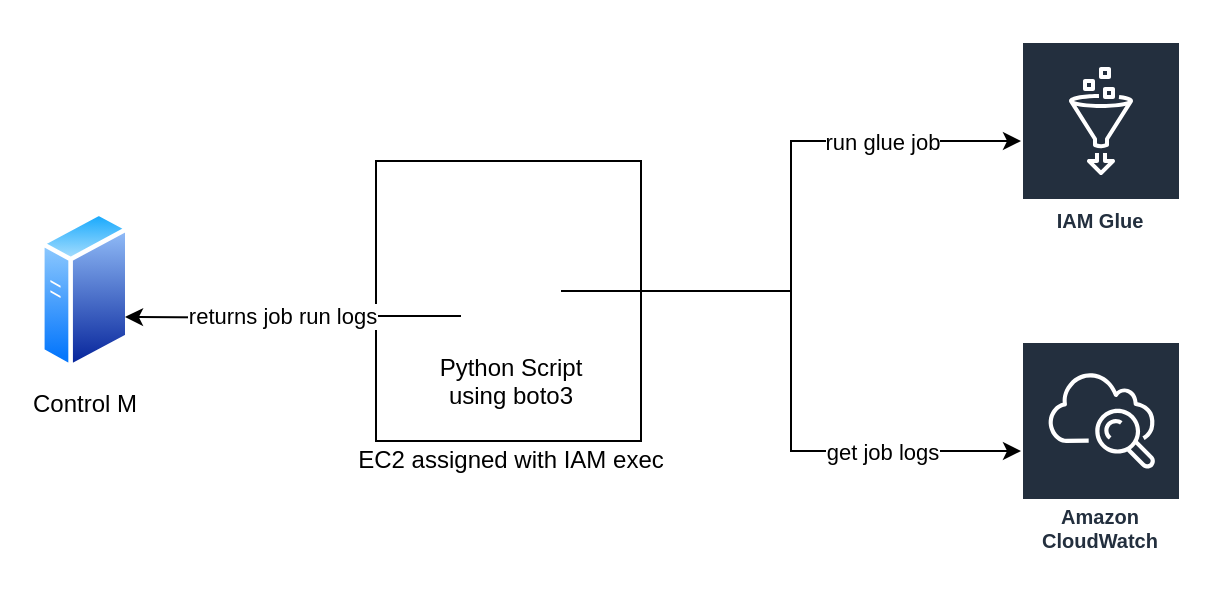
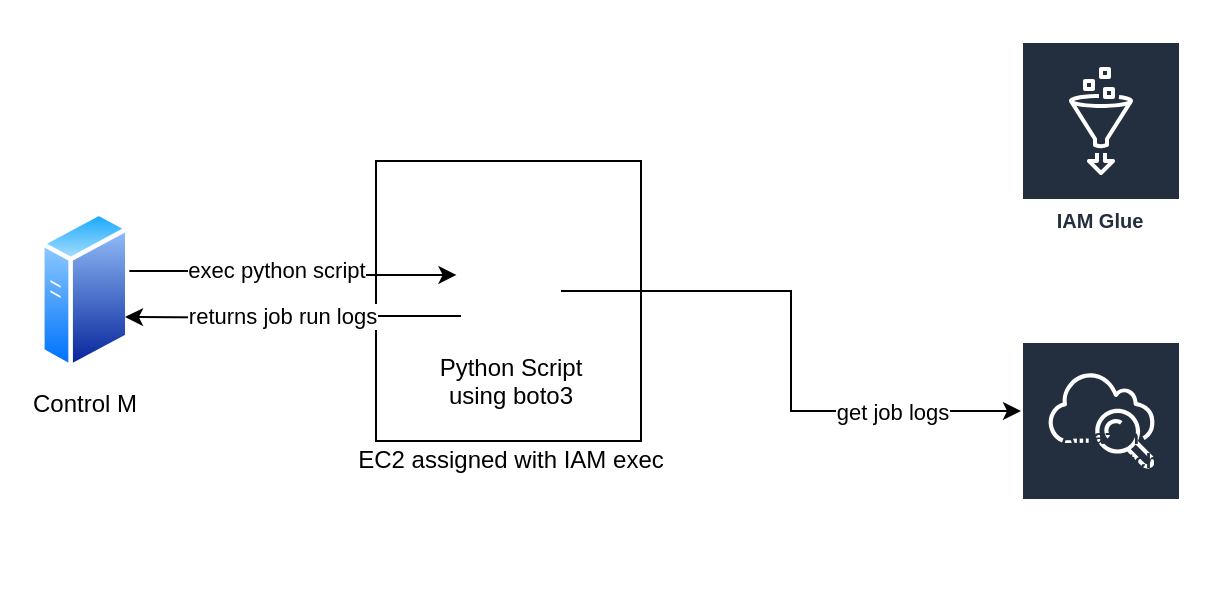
edge "Python Script using boto3" -> "IAM Glue": removed, label "run glue job"
edge "Control M" -> "Python Script using boto3": added, label "exec python script"
node "Amazon CloudWatch": size 160x220 -> 160x140
